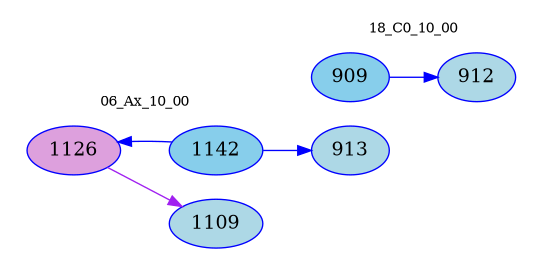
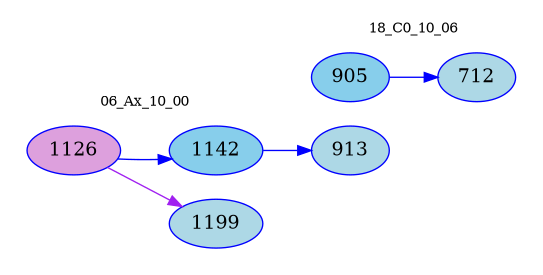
cluster "18_C0_10_00": label "18_C0_10_00" -> "18_C0_10_06"
node "909": label "909" -> "905"
node "912": label "912" -> "712"
edge "1142" -> "1126": reversed
node "1109": label "1109" -> "1199"
